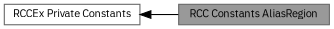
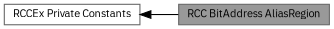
node "RCC Constants AliasRegion": label "RCC Constants AliasRegion" -> "RCC BitAddress AliasRegion"
